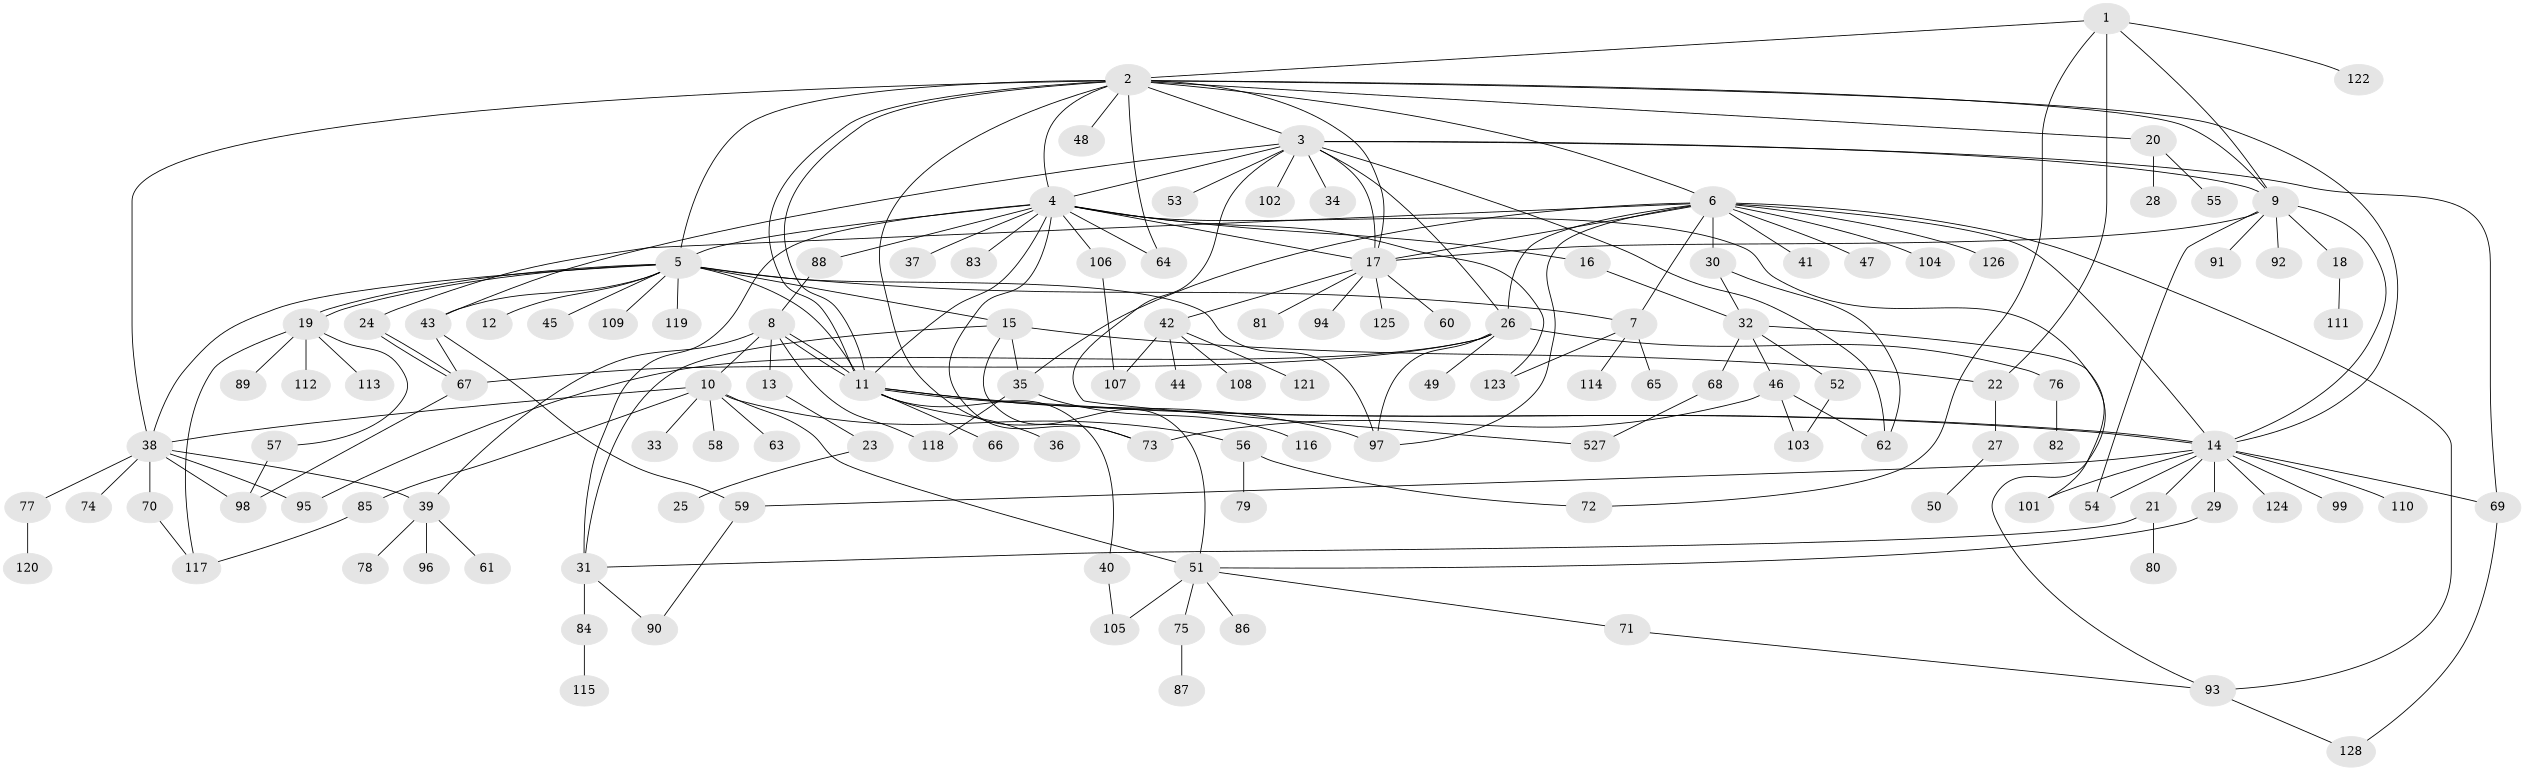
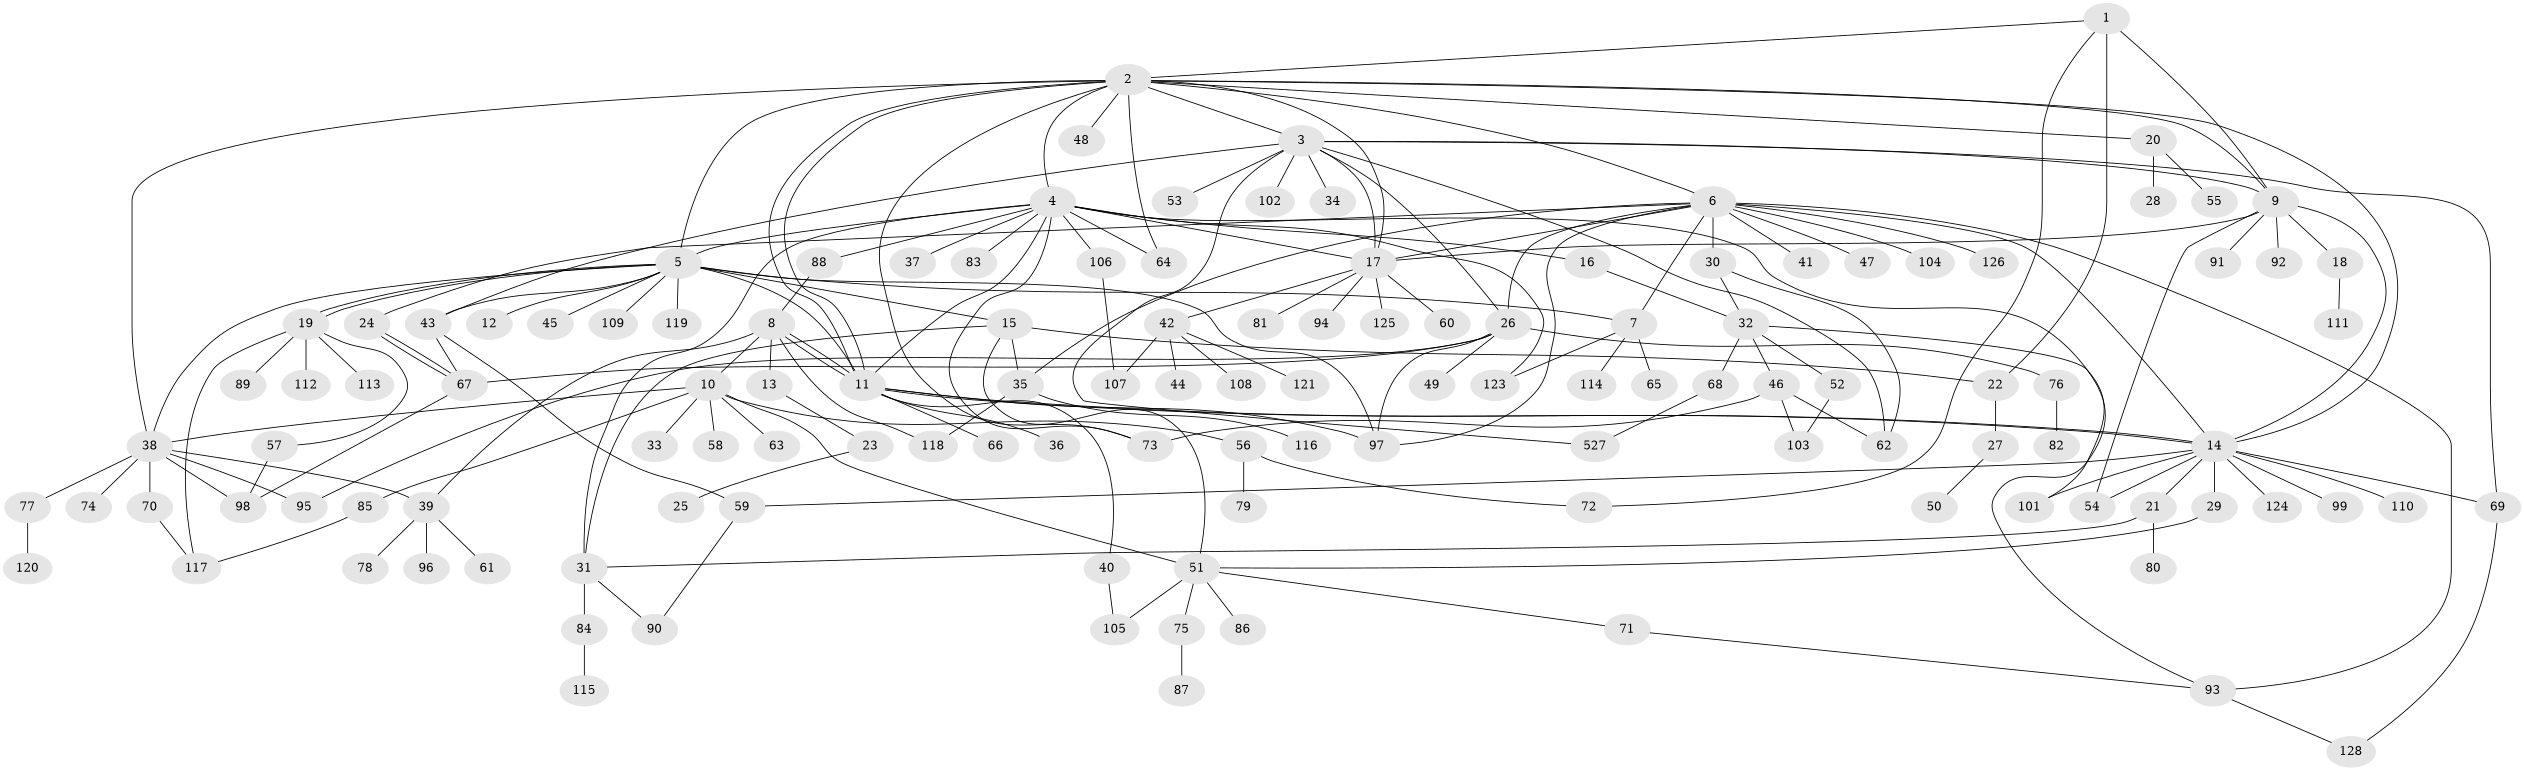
node "122": removed
edge "3" -- "4": removed
